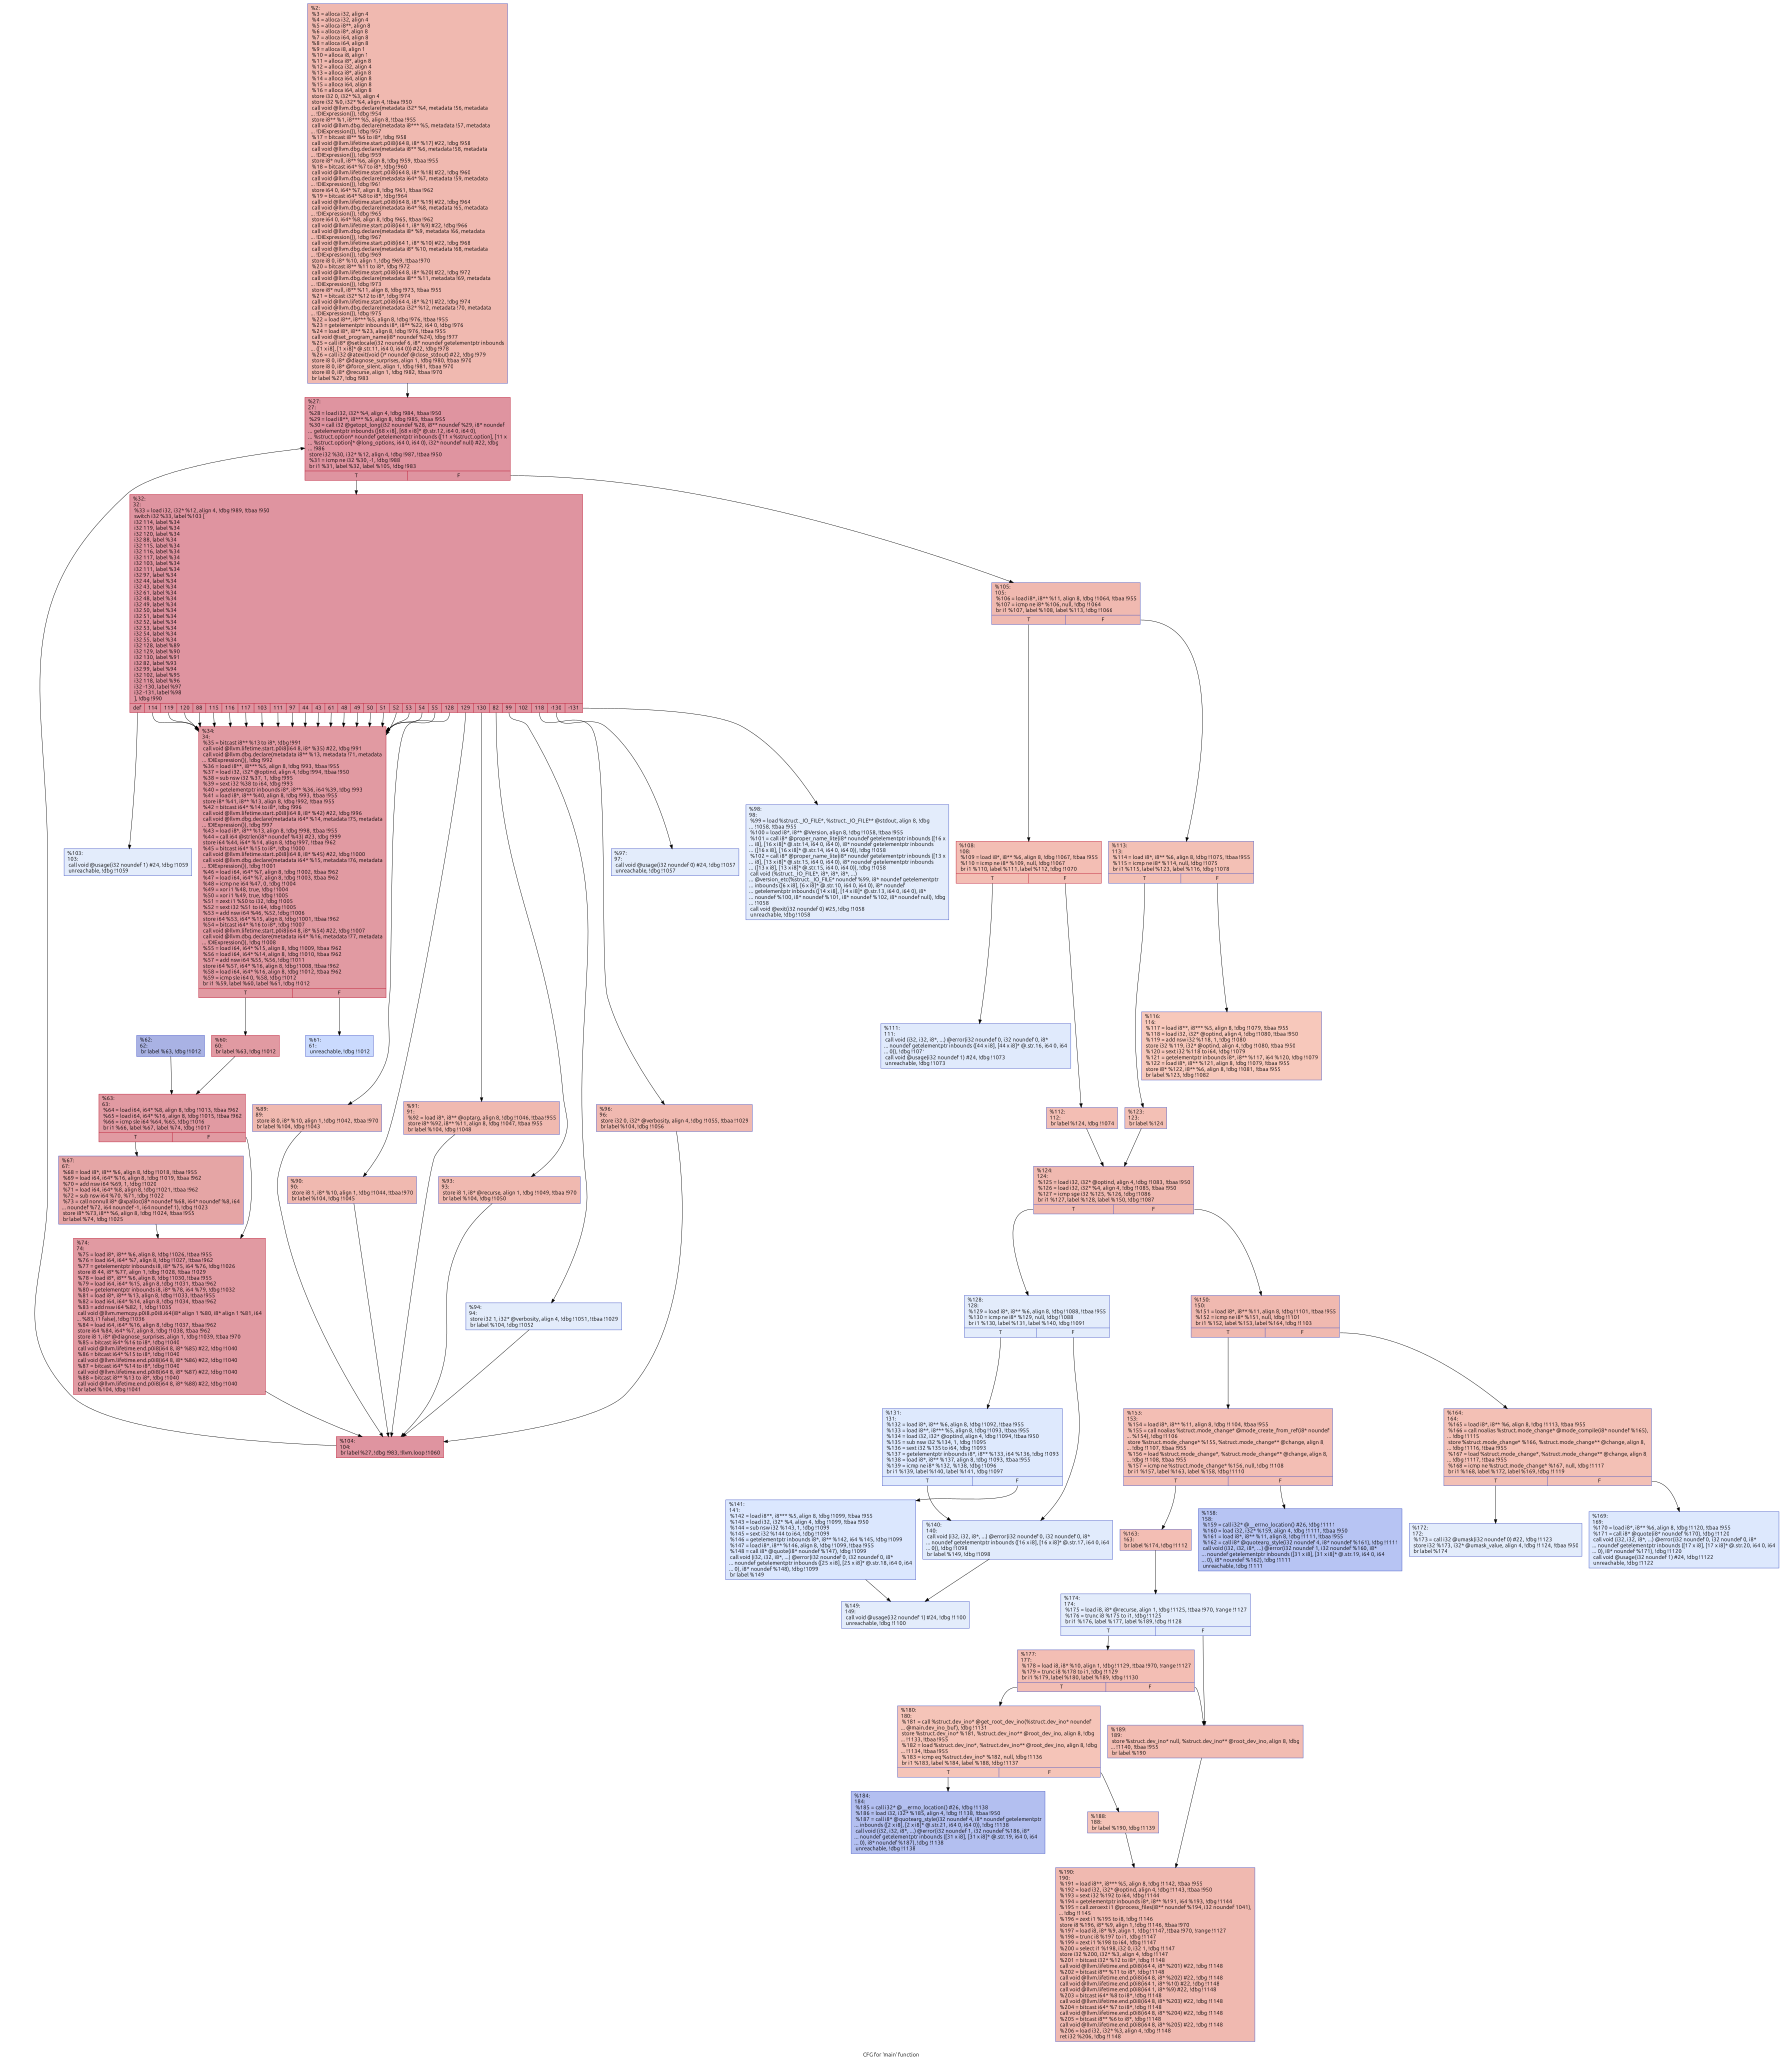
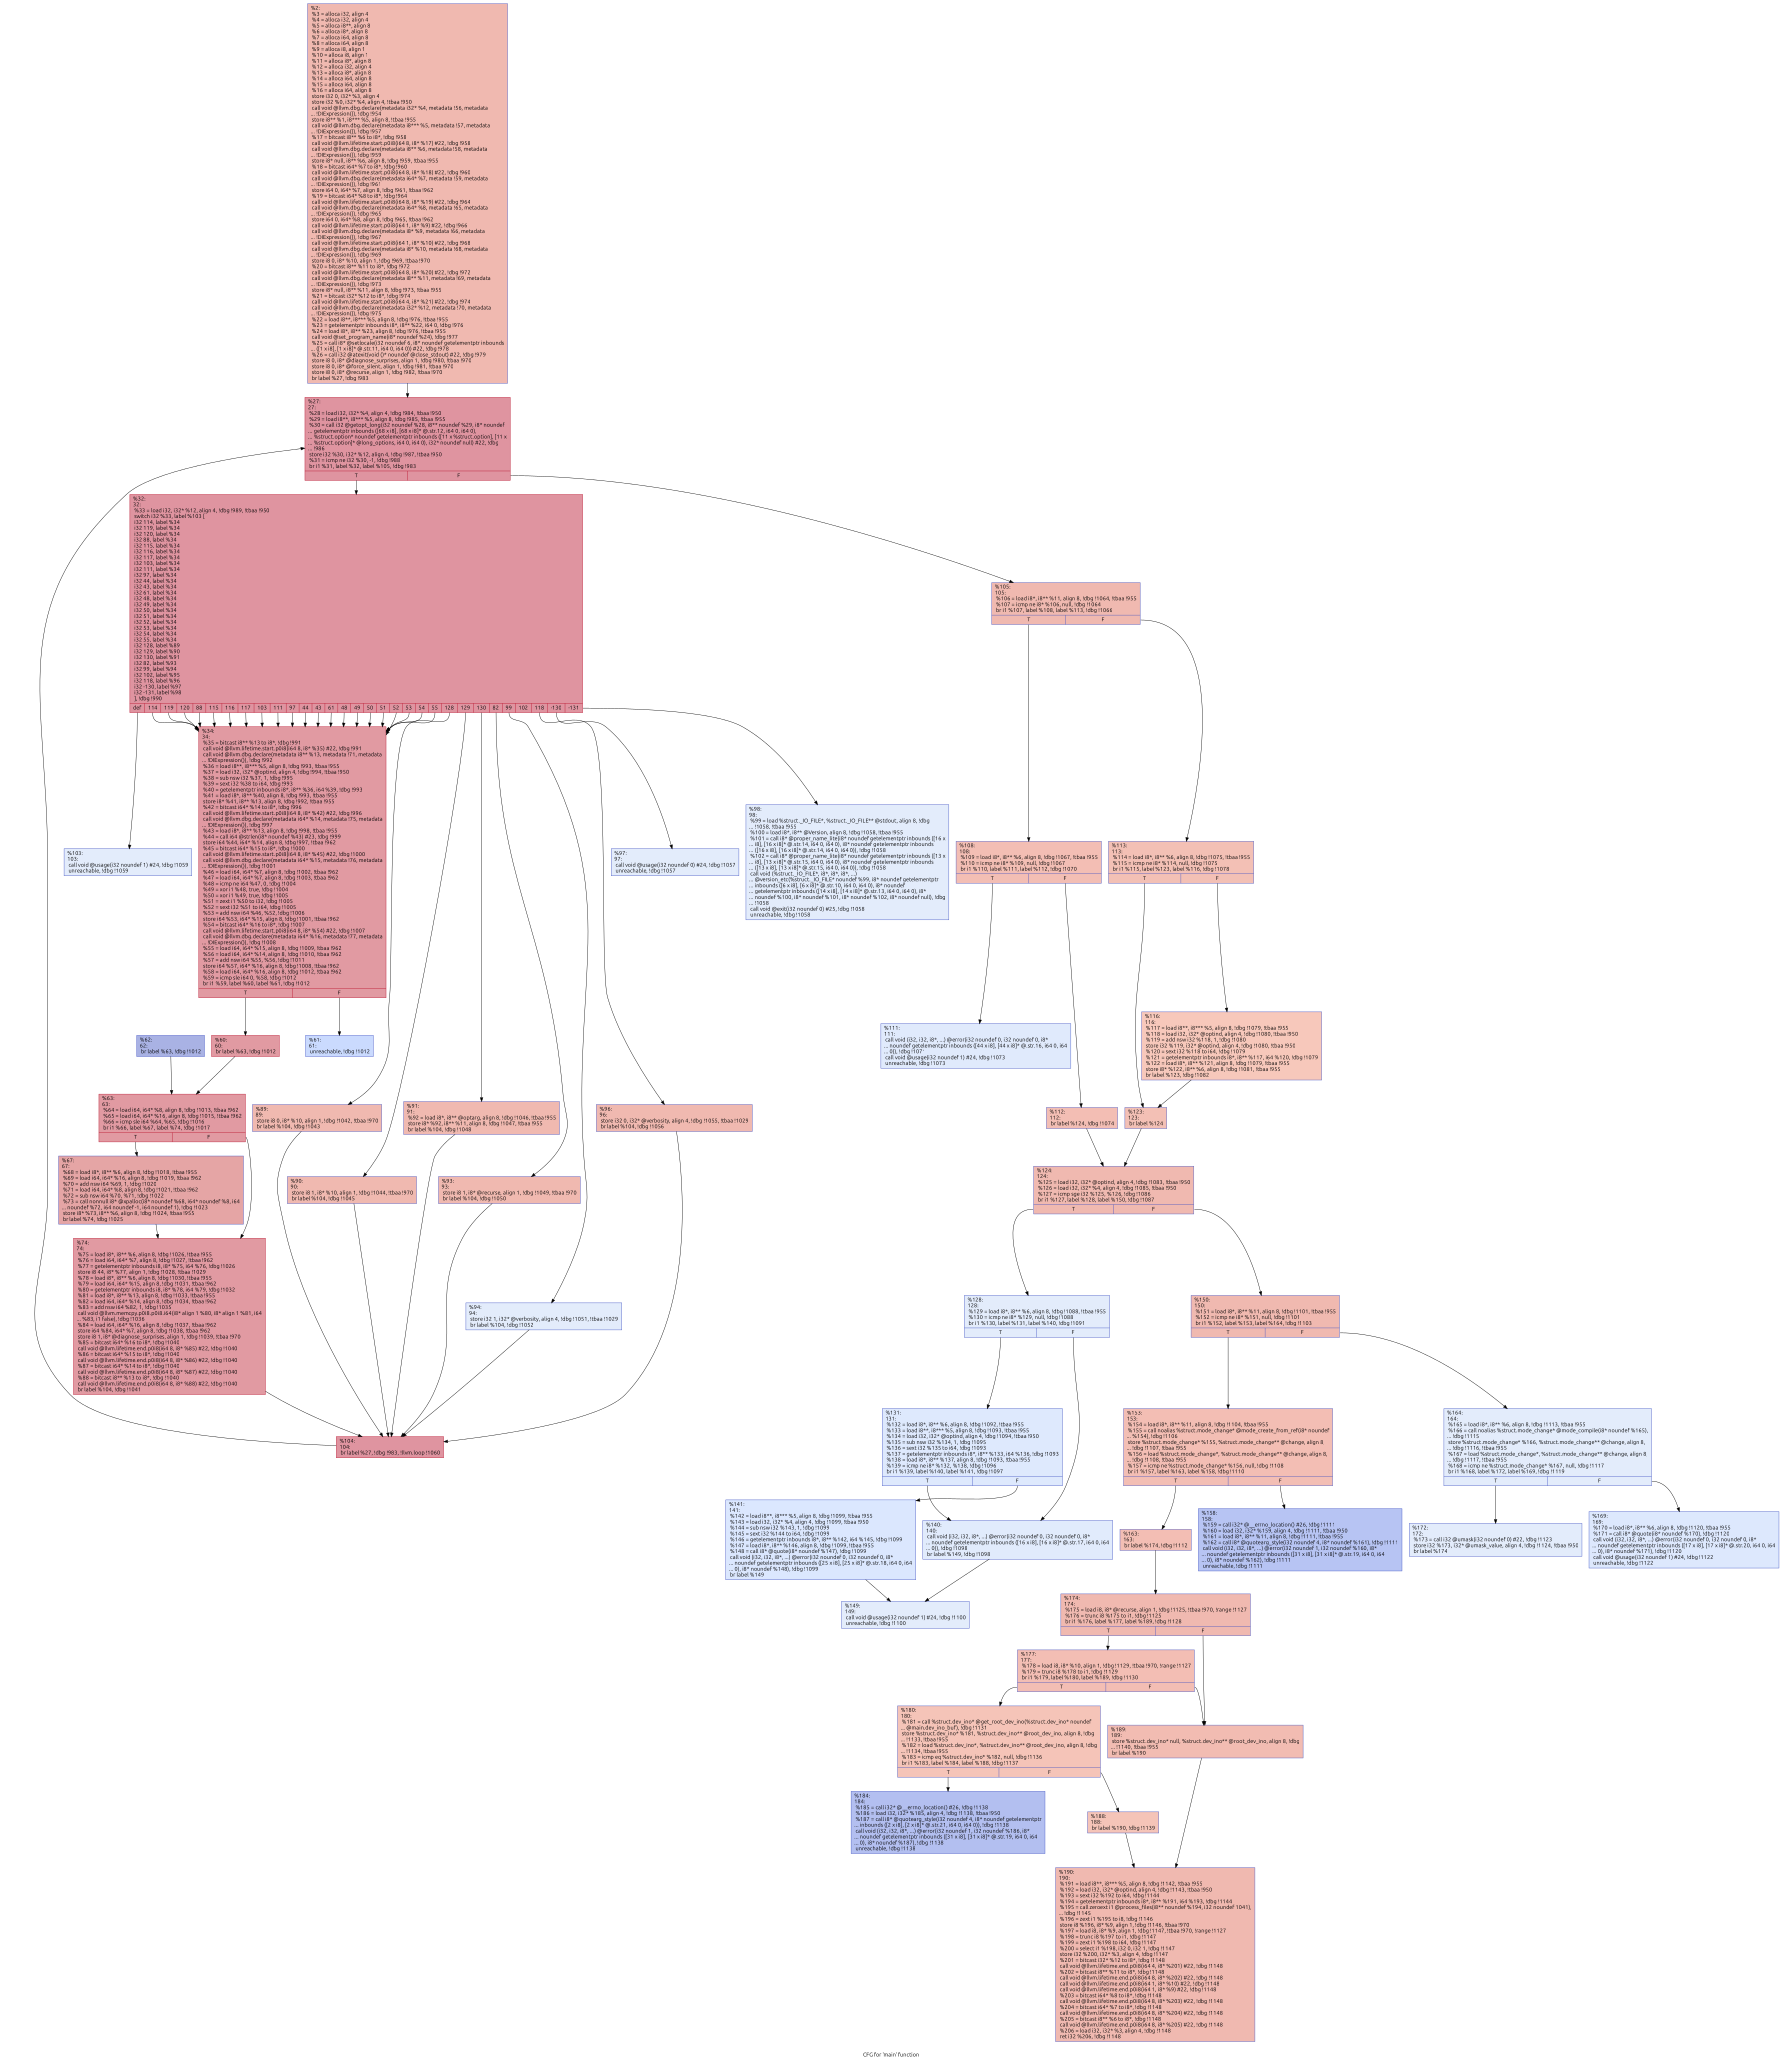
node "%108:": color #b70d28ff -> #3d50c3ff
edge "%116:" -> "%123:": added
node "%164:": fillcolor #e5705870 -> #bfd3f670
node "%174:": fillcolor #bfd3f670 -> #de614d70
